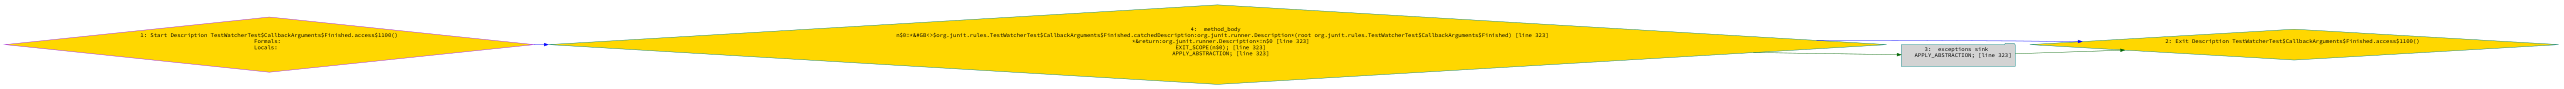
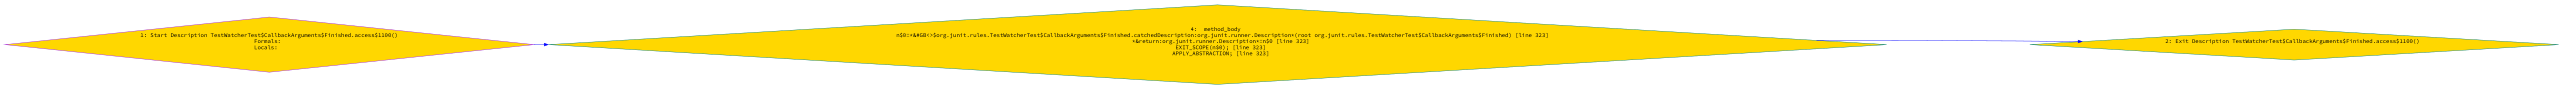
node "3:  exceptions sink APPLY_ABSTRACTION; [line 323]": removed
